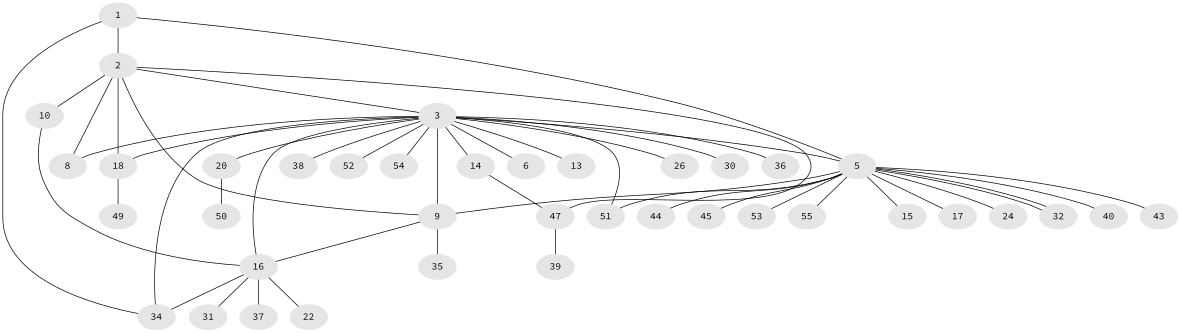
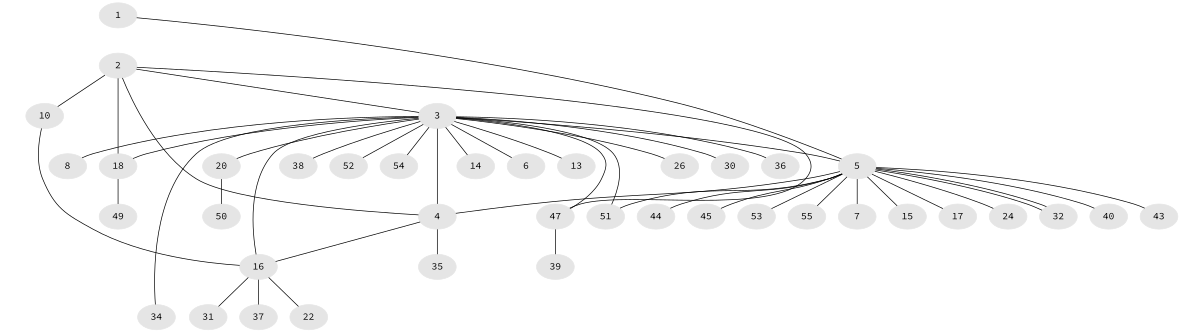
edge "1" -- "2": removed
edge "2" -- "8": removed
edge "1" -- "34": removed
edge "14" -- "47": now "3" -- "47"
node "9": label "9" -> "4"
node "7": added
edge "16" -- "34": removed
